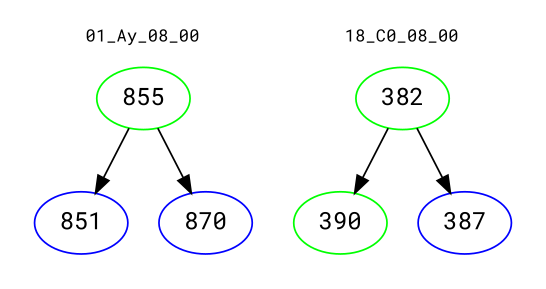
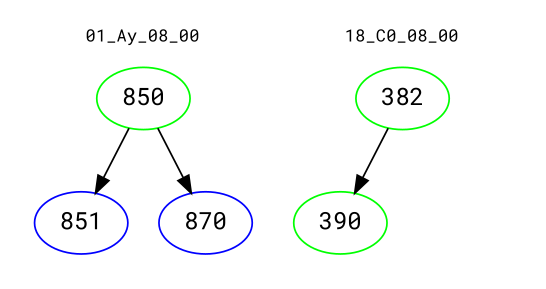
node "855": label "855" -> "850"
node "387": removed
